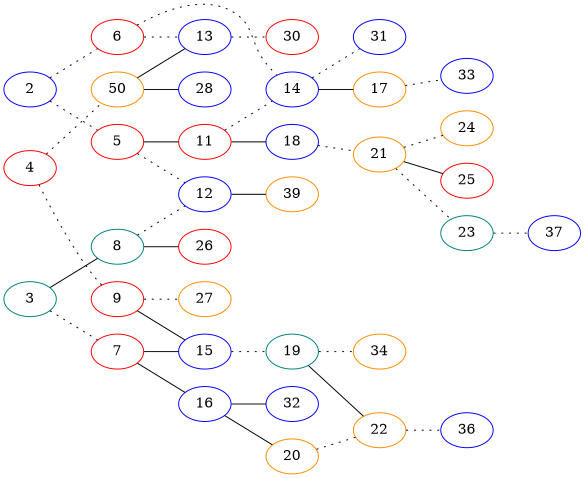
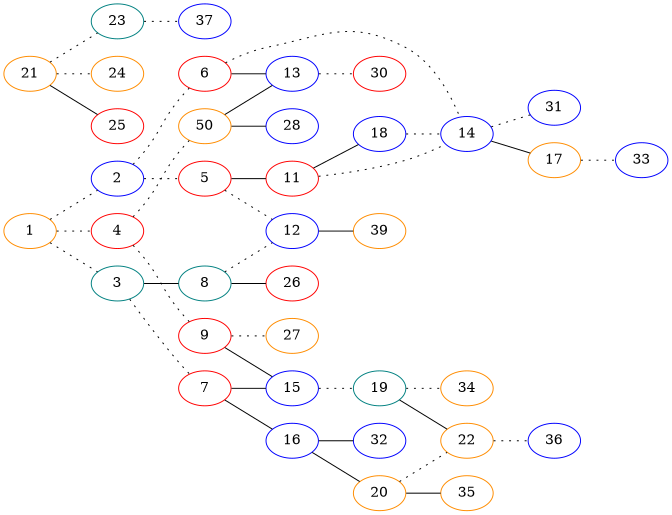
edge "6" -- "13": style dotted -> solid
edge "18" -- "21": now "18" -- "14"
node "1": added
node "35": added
